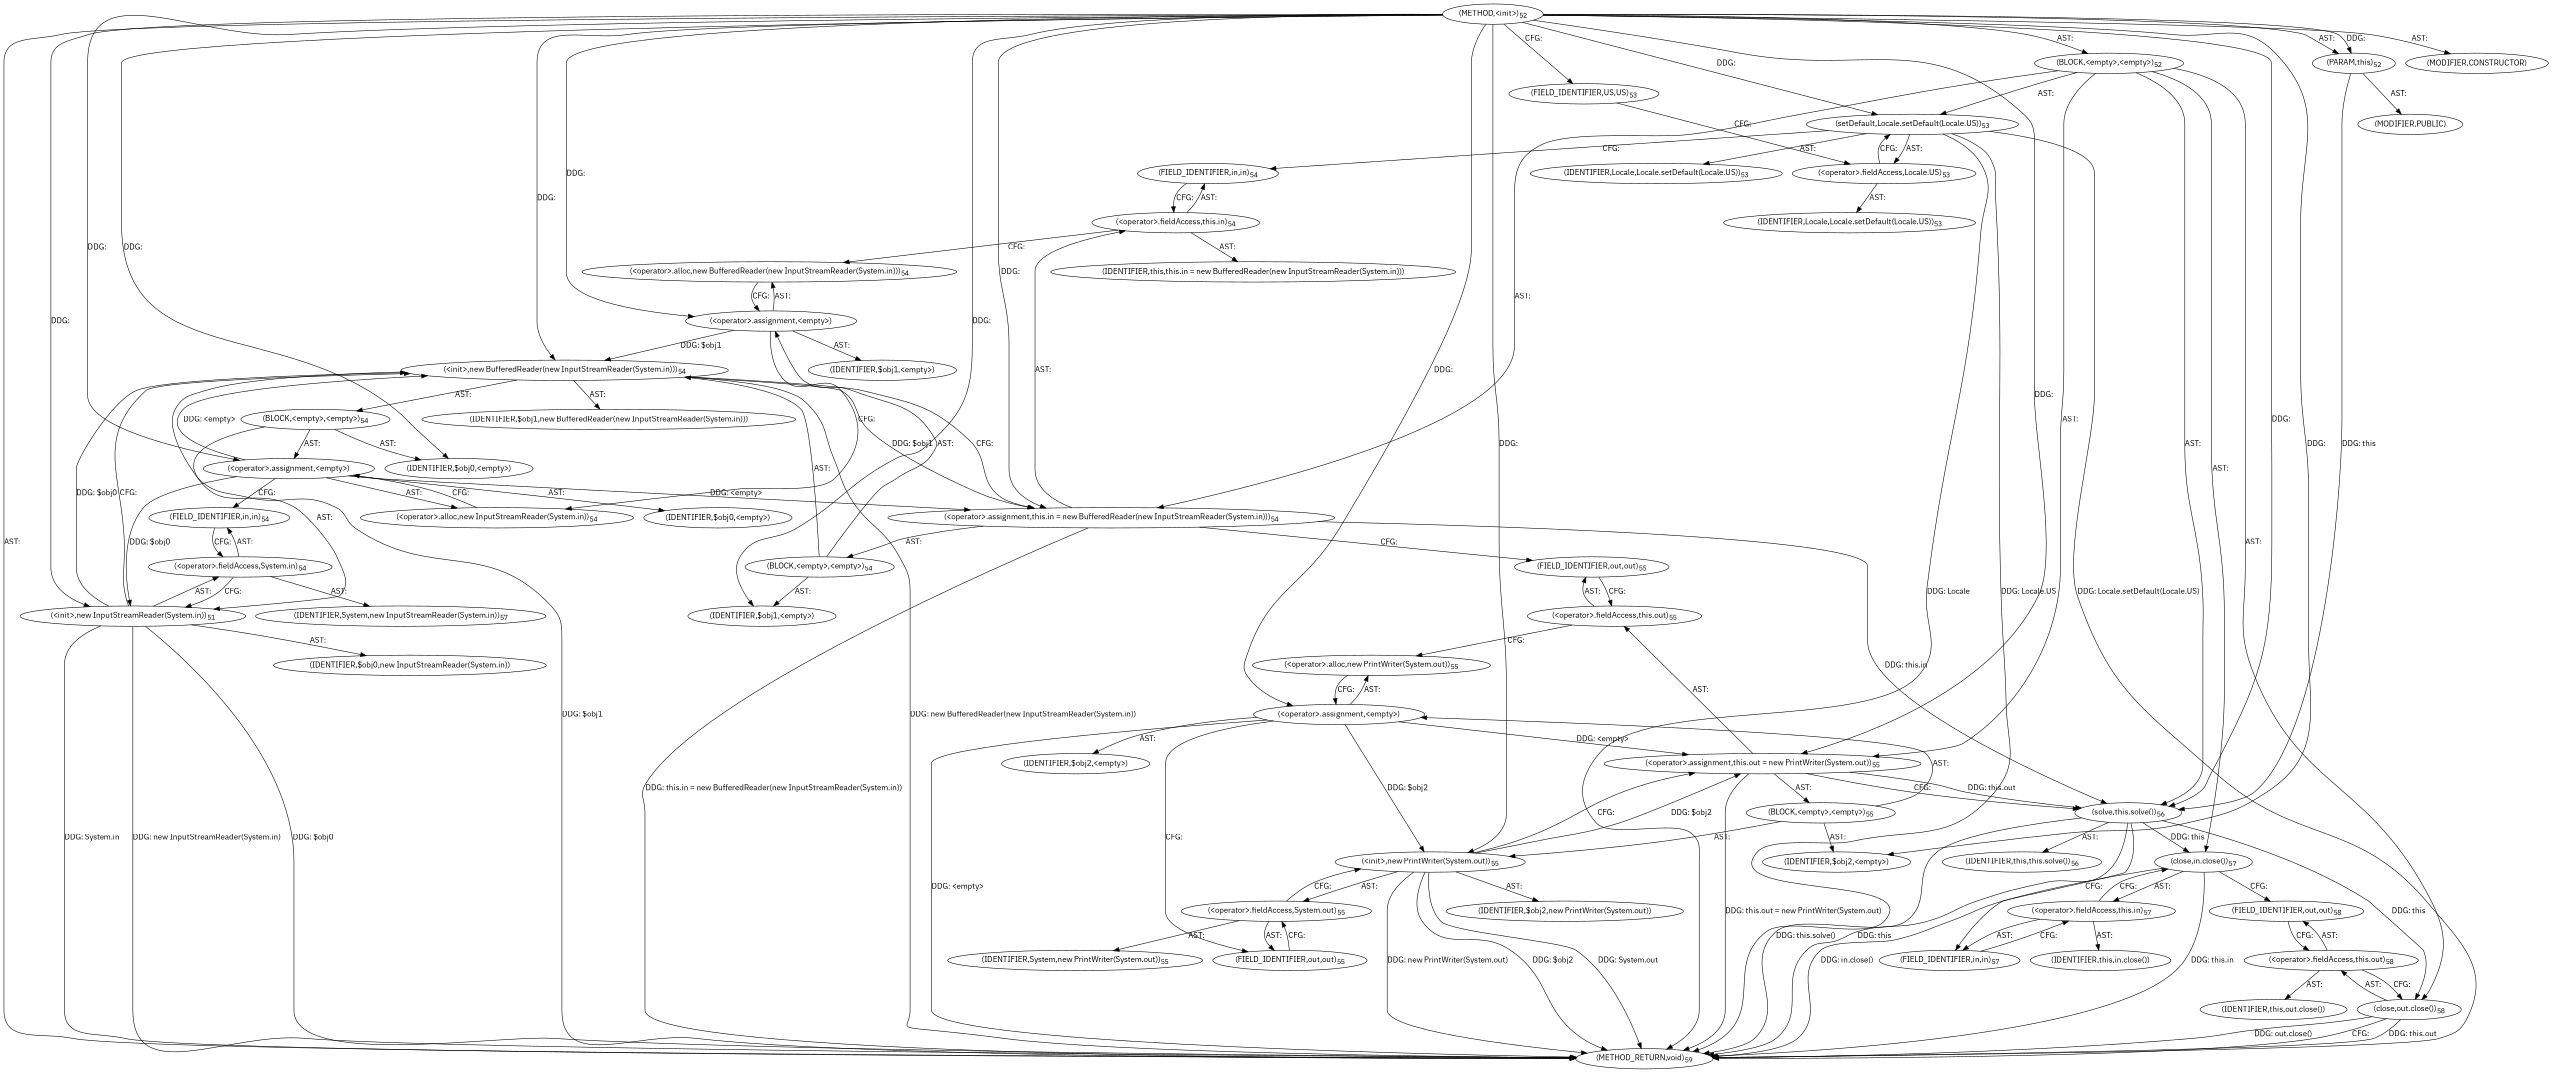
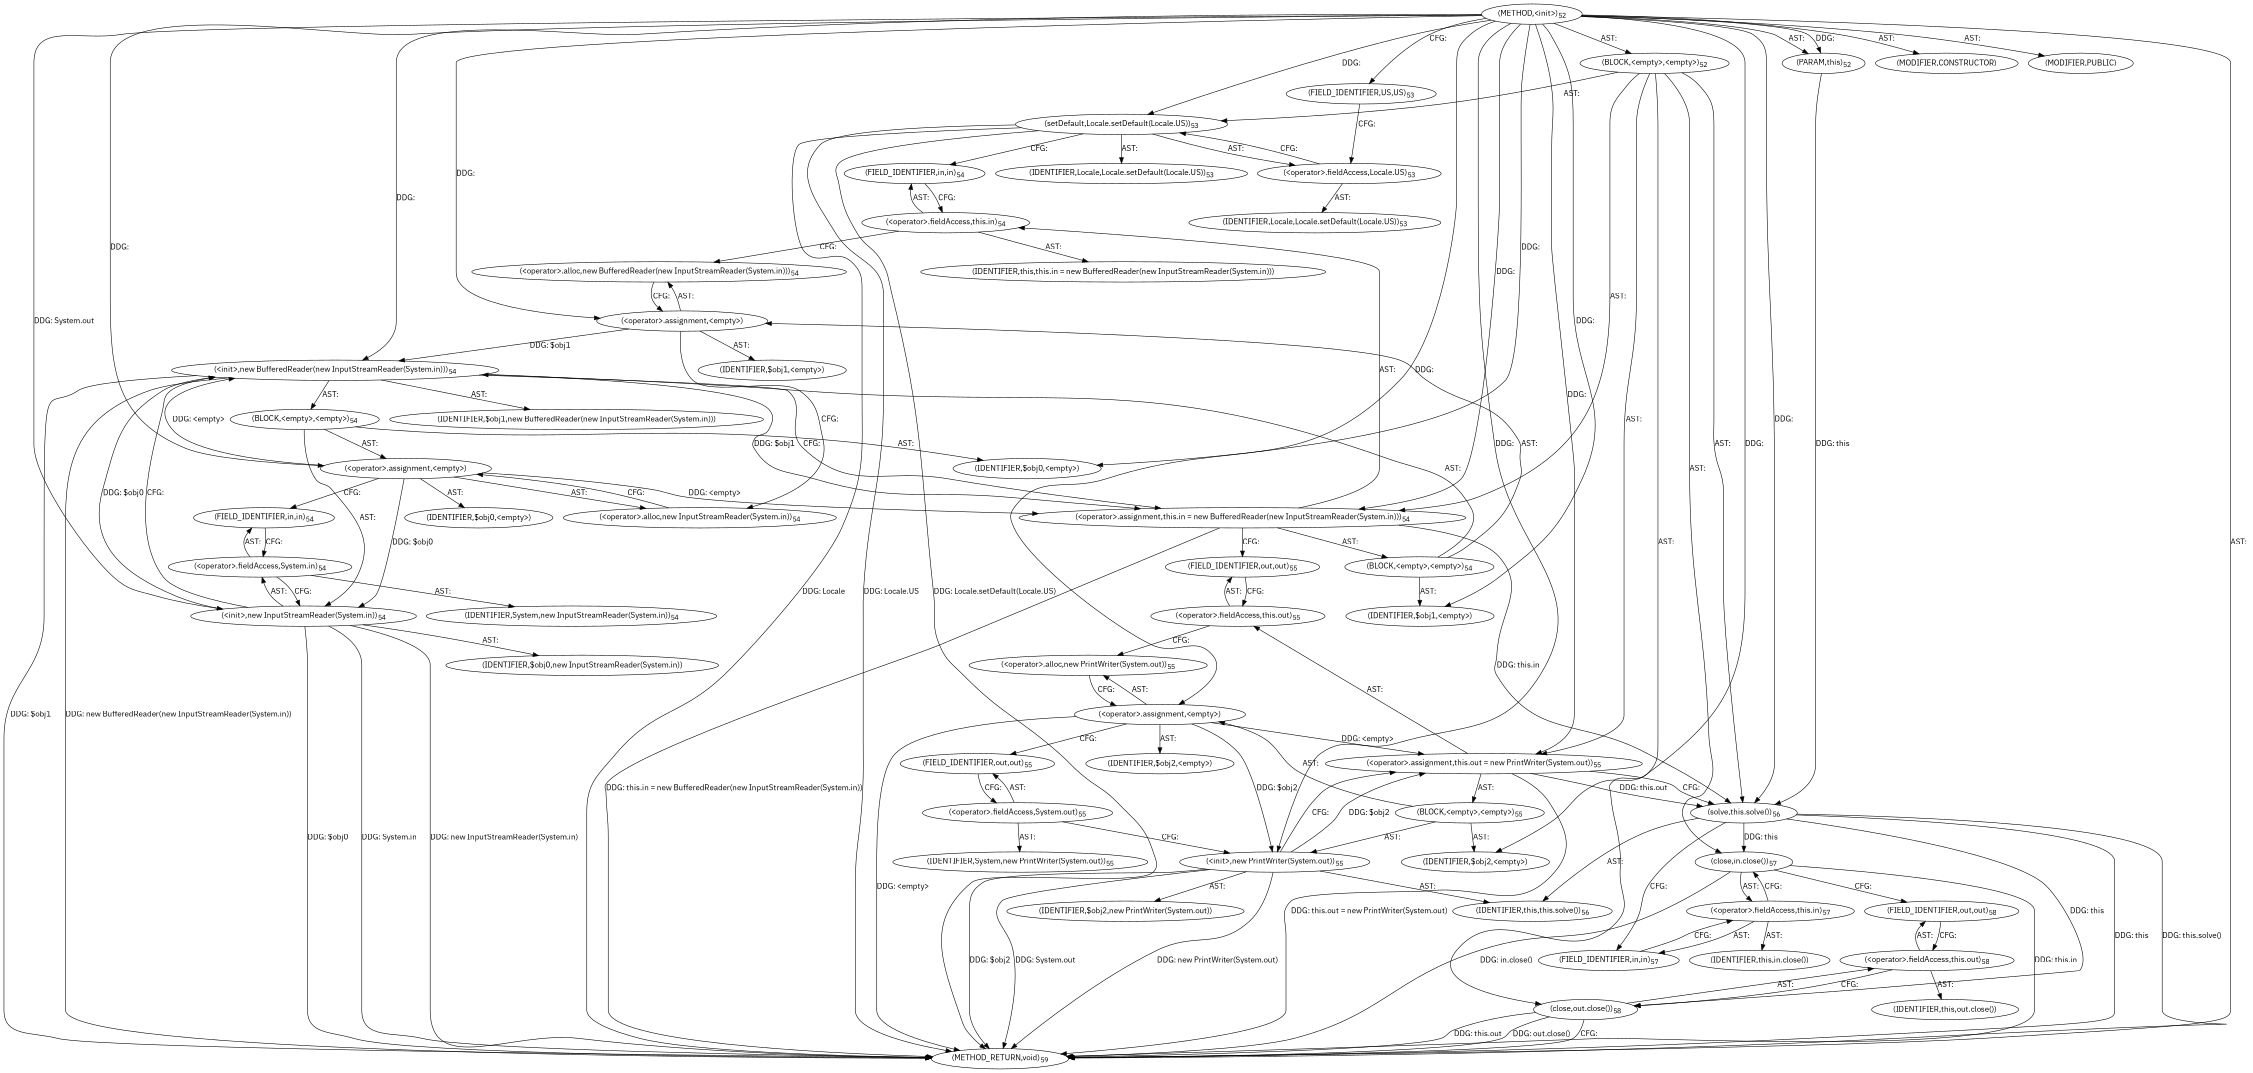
edge "(PARAM,this)" -> "(MODIFIER,PUBLIC)": now "(METHOD,<init>)" -> "(MODIFIER,PUBLIC)"
edge "(METHOD,<init>)" -> "(<init>,new InputStreamReader(System.in))": label "DDG: " -> "DDG: System.out"
node "(<init>,new InputStreamReader(System.in))": text "51" -> "54"
node "(IDENTIFIER,System,new InputStreamReader(System.in))": text "57" -> "54"
edge "(<init>,new PrintWriter(System.out))" -> "(<operator>.fieldAccess,System.out)": now "(<init>,new PrintWriter(System.out))" -> "(IDENTIFIER,this,this.solve())"
